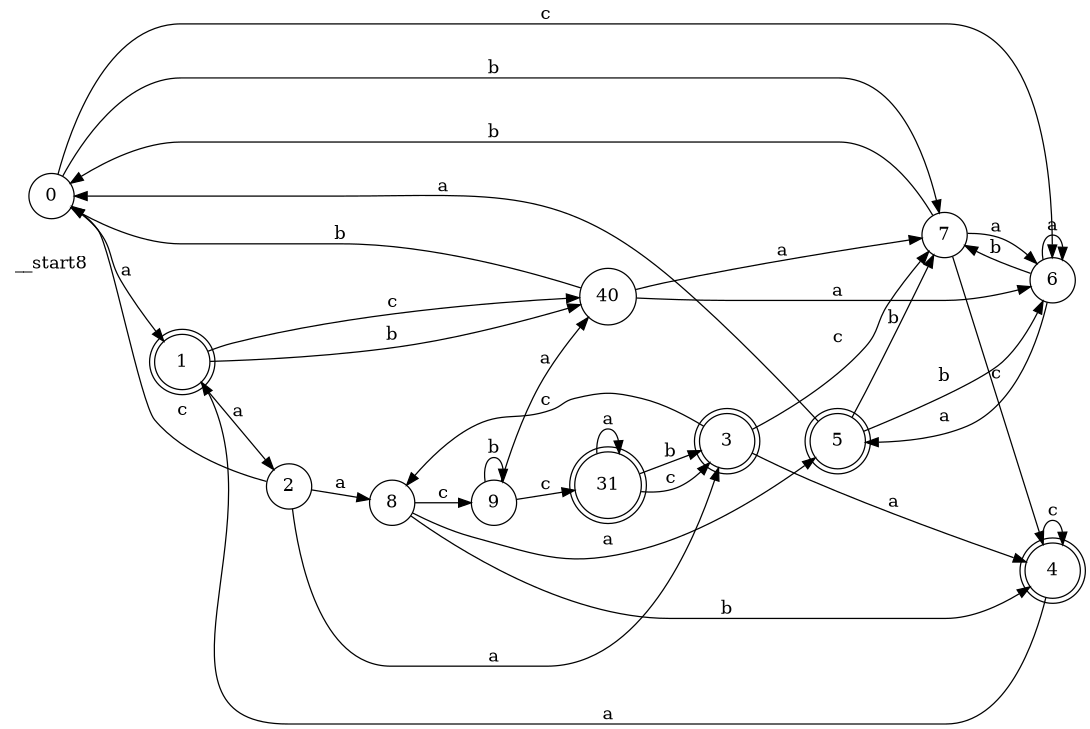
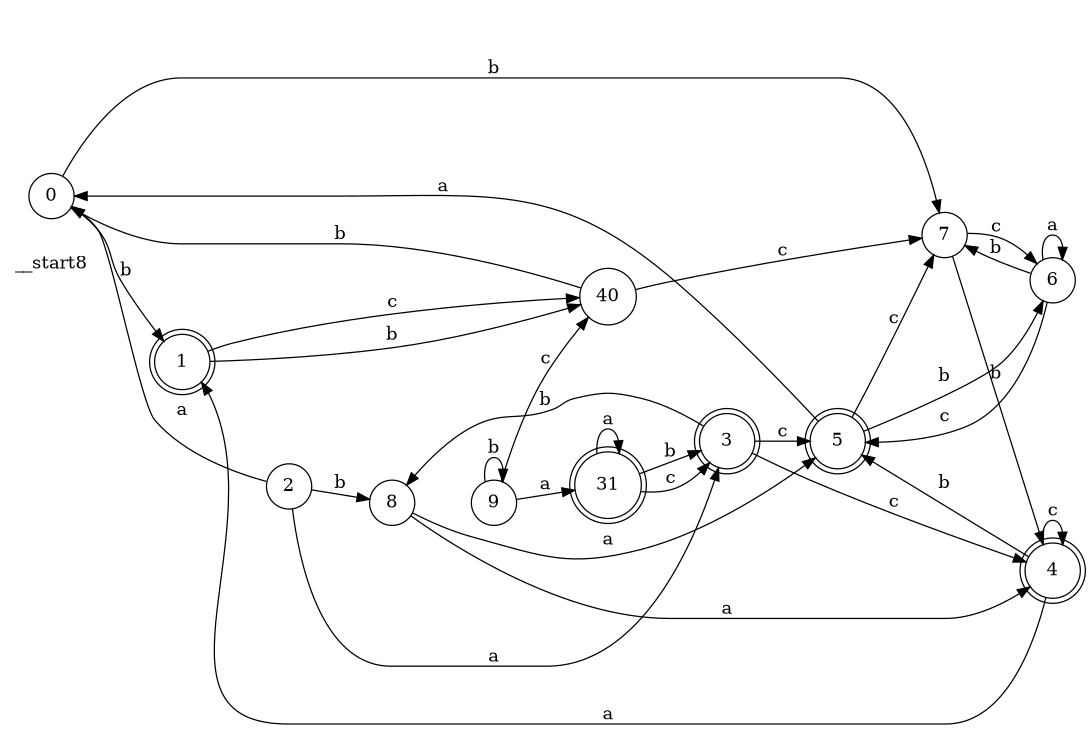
edge "0" -> "6": removed, label "c"
edge "7" -> "0": removed, label "b"
edge "7" -> "6": label "a" -> "c"
edge "40" -> "7": label "a" -> "c"
edge "0" -> "1": label "a" -> "b"
edge "40" -> "6": removed, label "a"
edge "5" -> "7": label "b" -> "c"
edge "9" -> "40": label "a" -> "c"
edge "3" -> "7": now "3" -> "5"
edge "7" -> "4": label "c" -> "b"
edge "3" -> "8": label "c" -> "b"
edge "2" -> "0": label "c" -> "a"
edge "6" -> "5": label "a" -> "c"
edge "1" -> "2": removed, label "a"
edge "2" -> "8": label "a" -> "b"
edge "9" -> "31": label "c" -> "a"
edge "3" -> "4": label "a" -> "c"
edge "8" -> "9": removed, label "c"
edge "4" -> "5": added, label "b"
edge "8" -> "4": label "b" -> "a"
